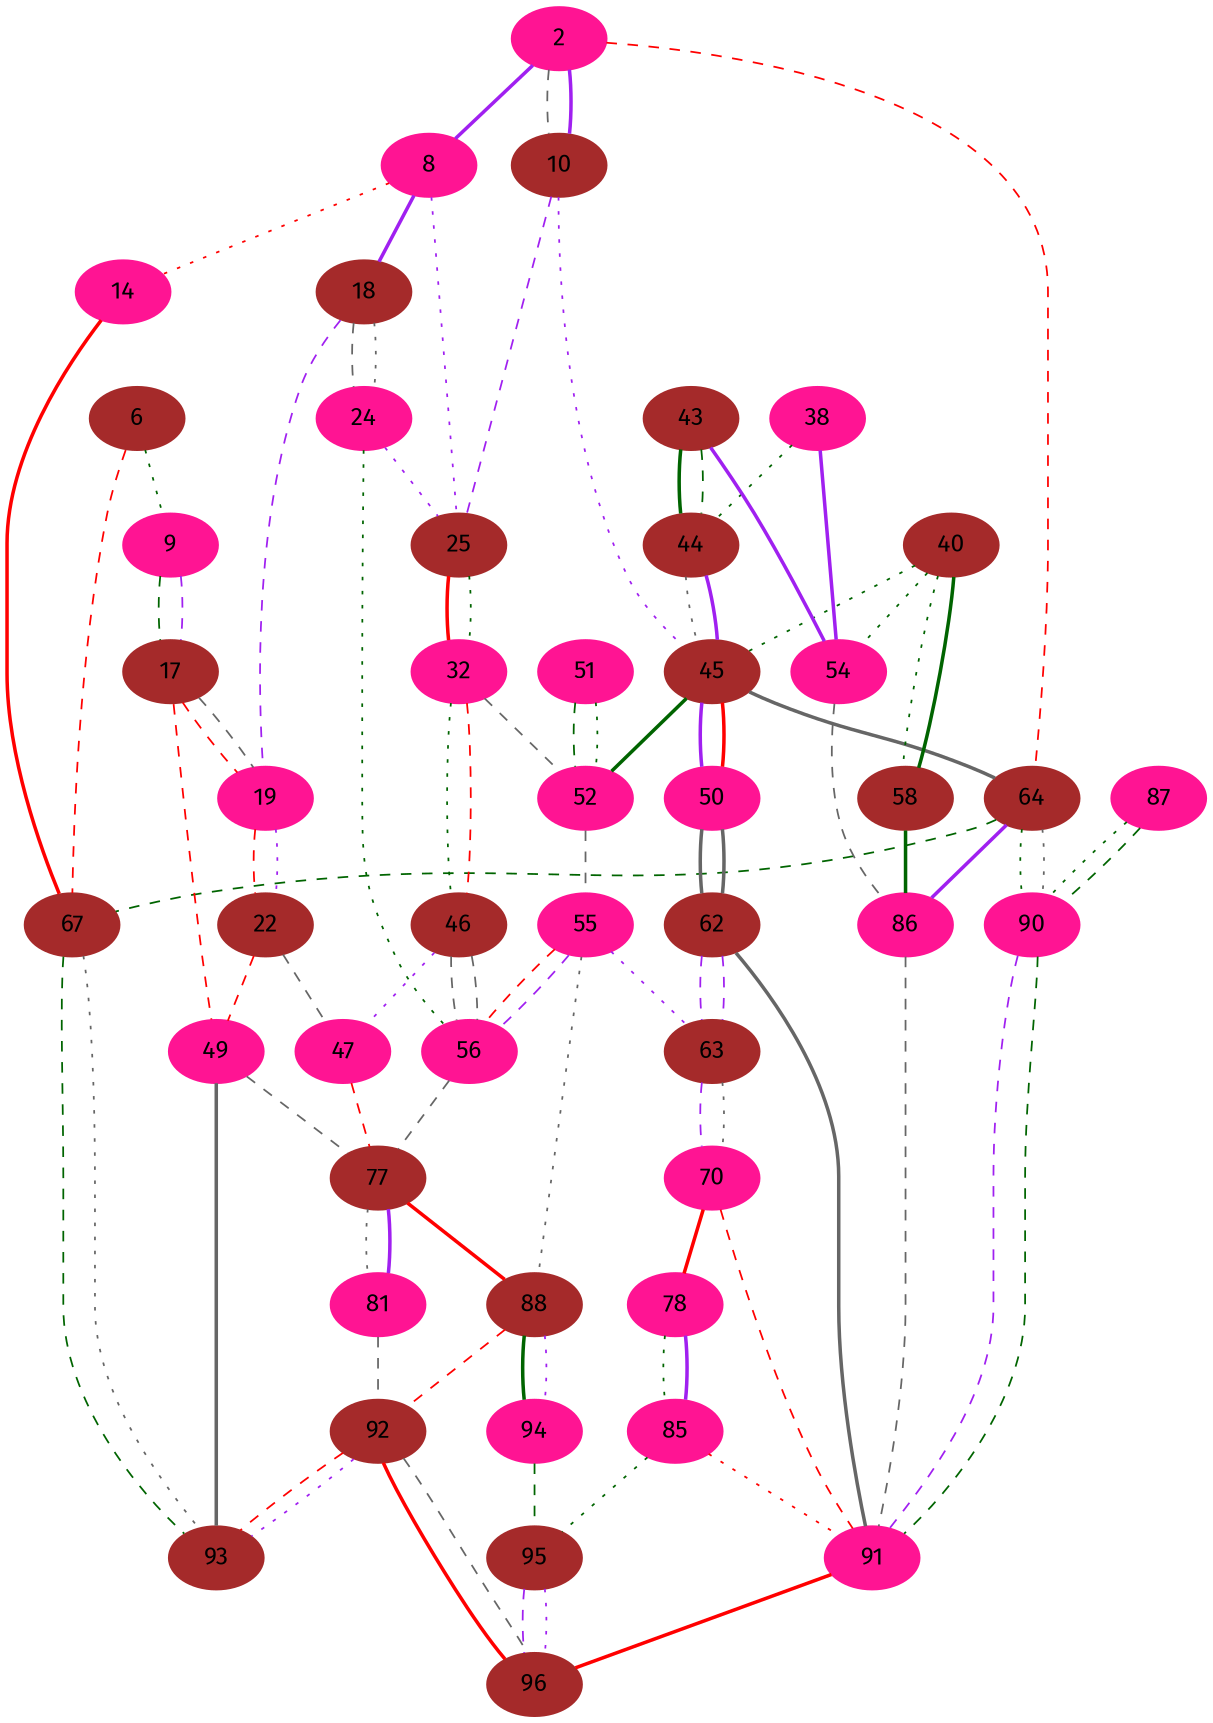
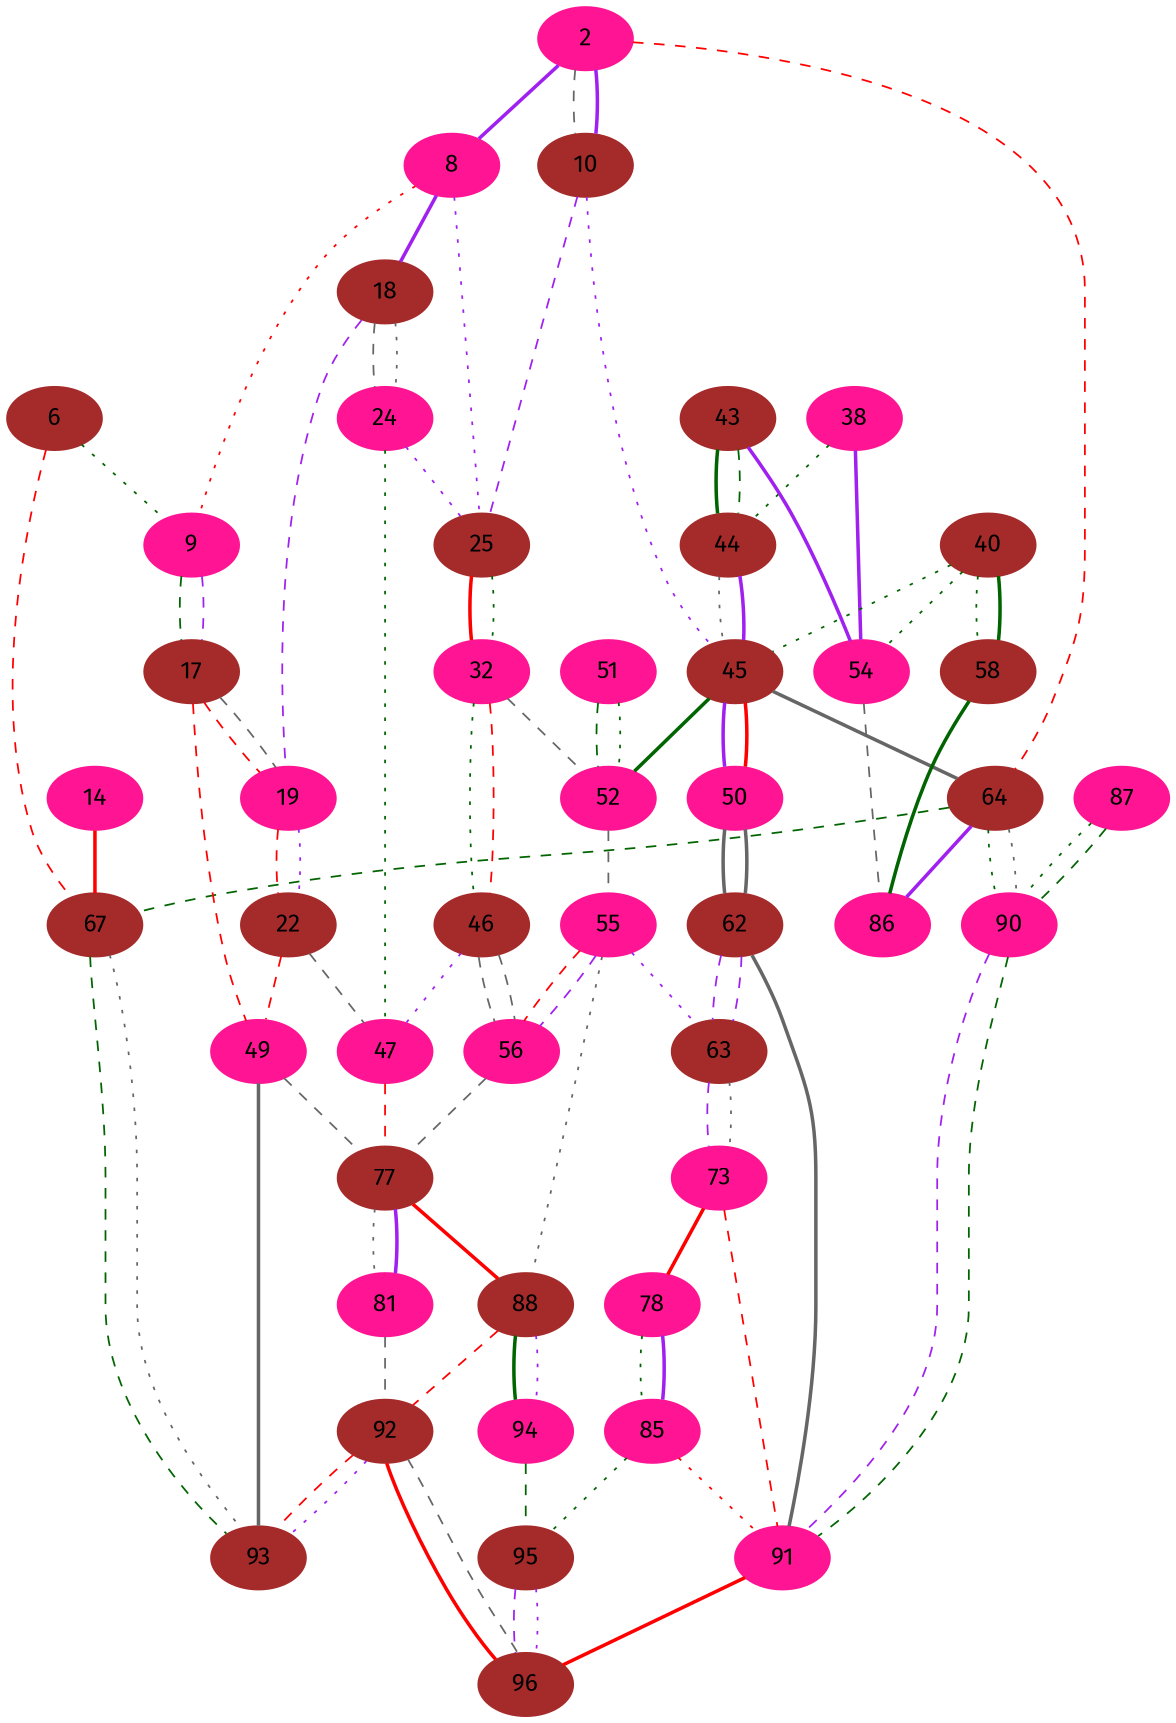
edge "8" -- "14": now "8" -- "9"
edge "24" -- "56": now "24" -- "47"
node "70": label "70" -> "73"
edge "86" -- "91": removed
